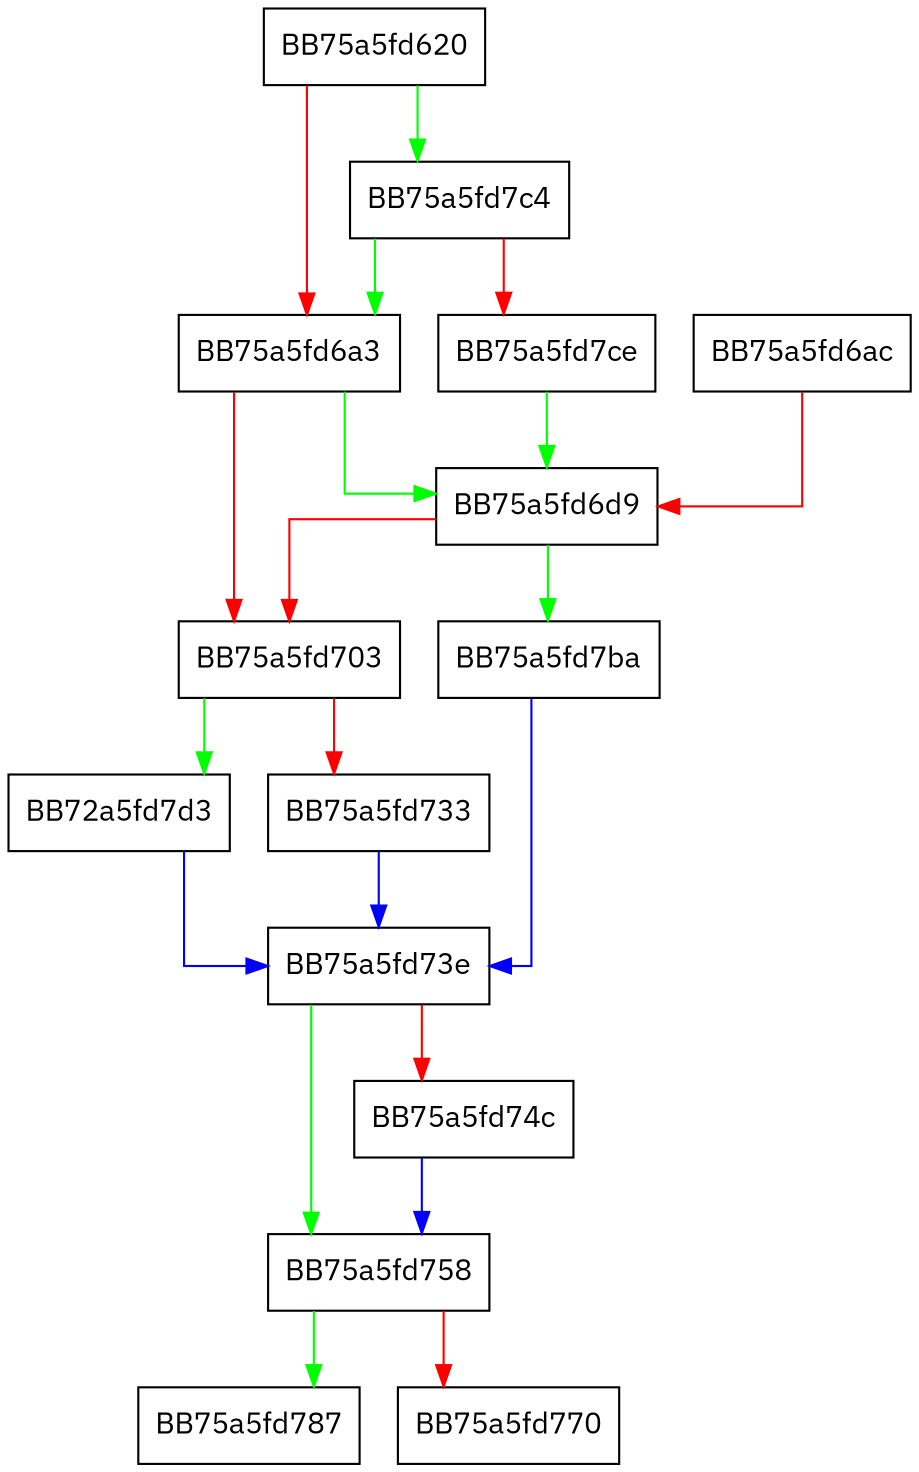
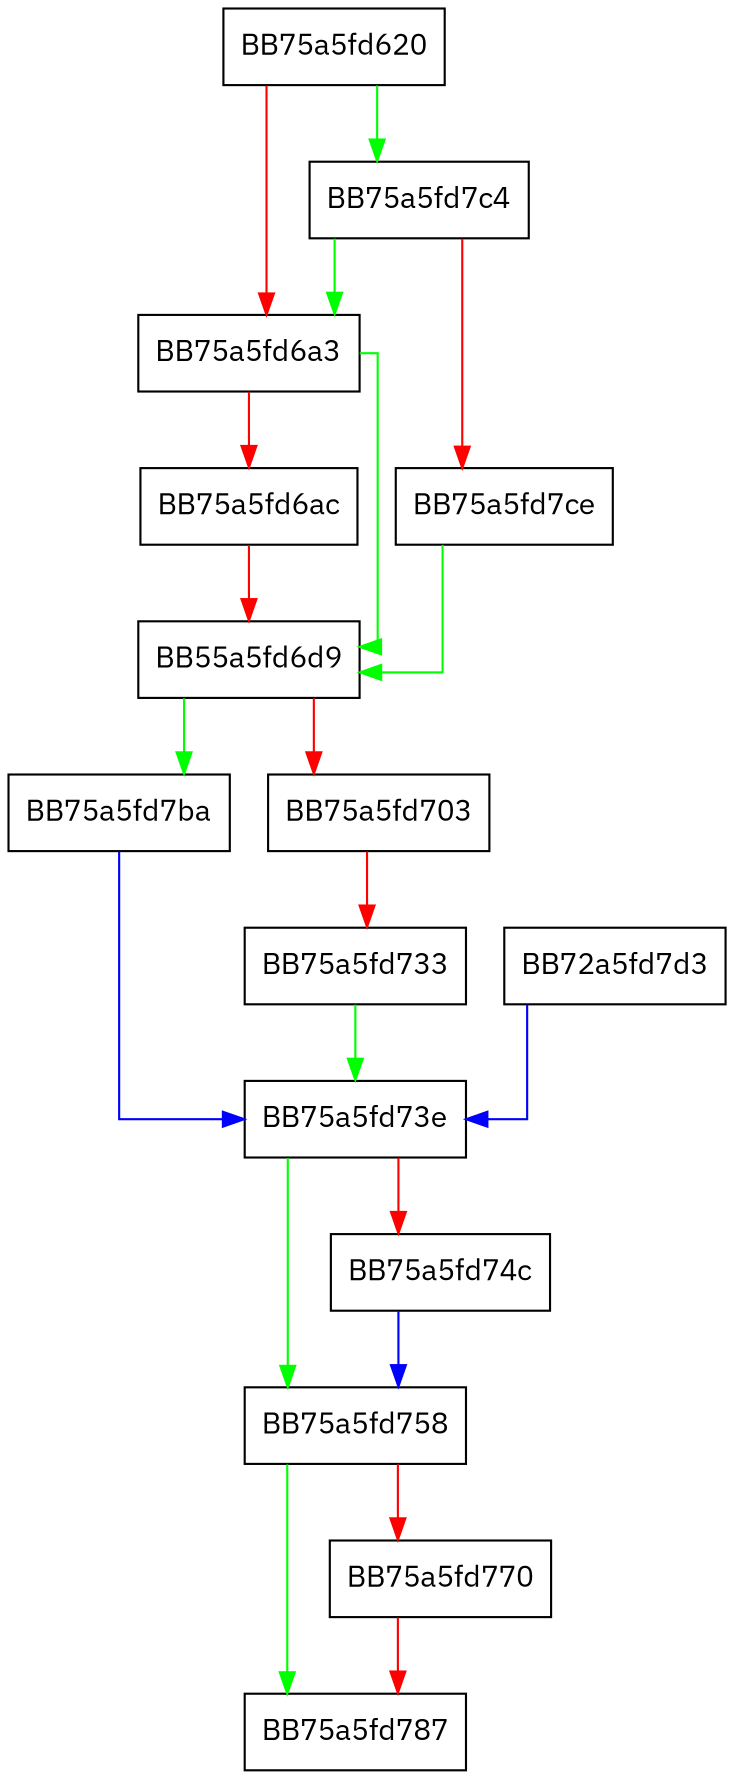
edge "BB75a5fd6a3" -> "BB75a5fd703": now "BB75a5fd6a3" -> "BB75a5fd6ac"
node "BB75a5fd6d9": label "BB75a5fd6d9" -> "BB55a5fd6d9"
edge "BB75a5fd703" -> "BB72a5fd7d3": removed
edge "BB75a5fd733" -> "BB75a5fd73e": color blue -> green
edge "BB75a5fd770" -> "BB75a5fd787": added
